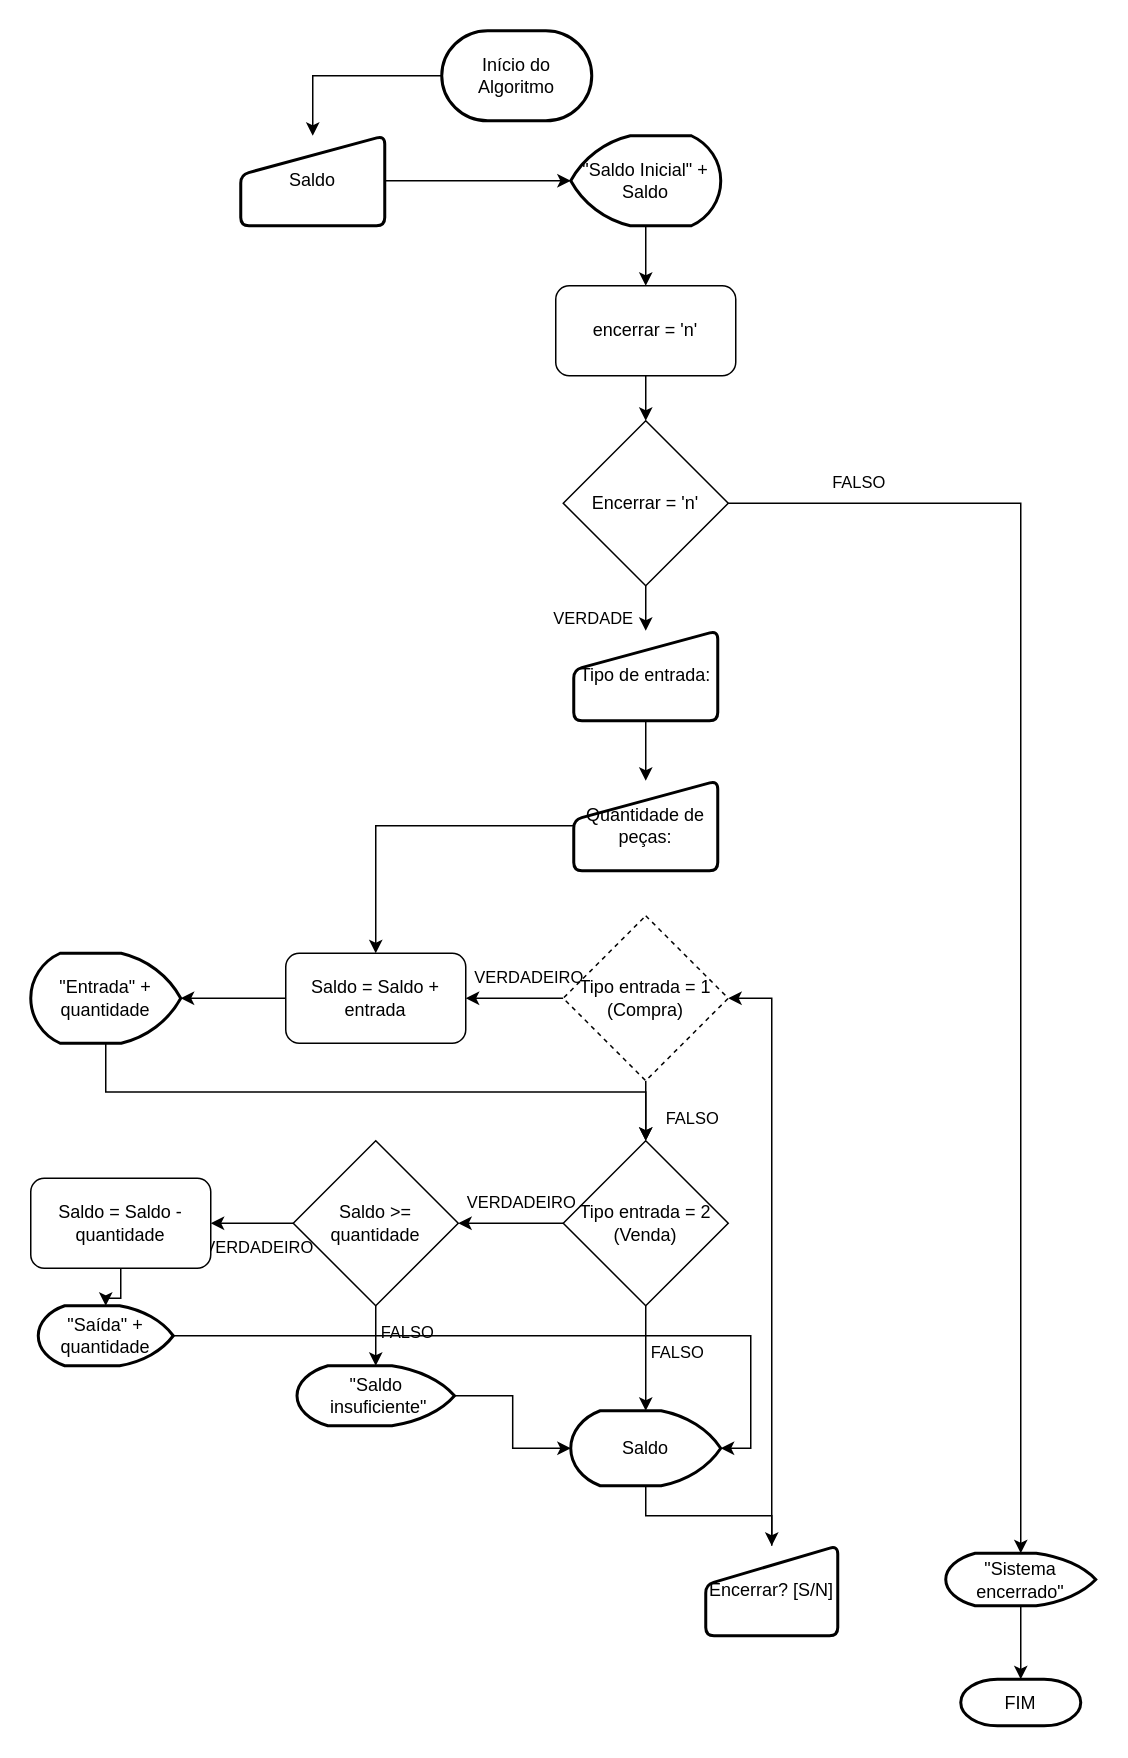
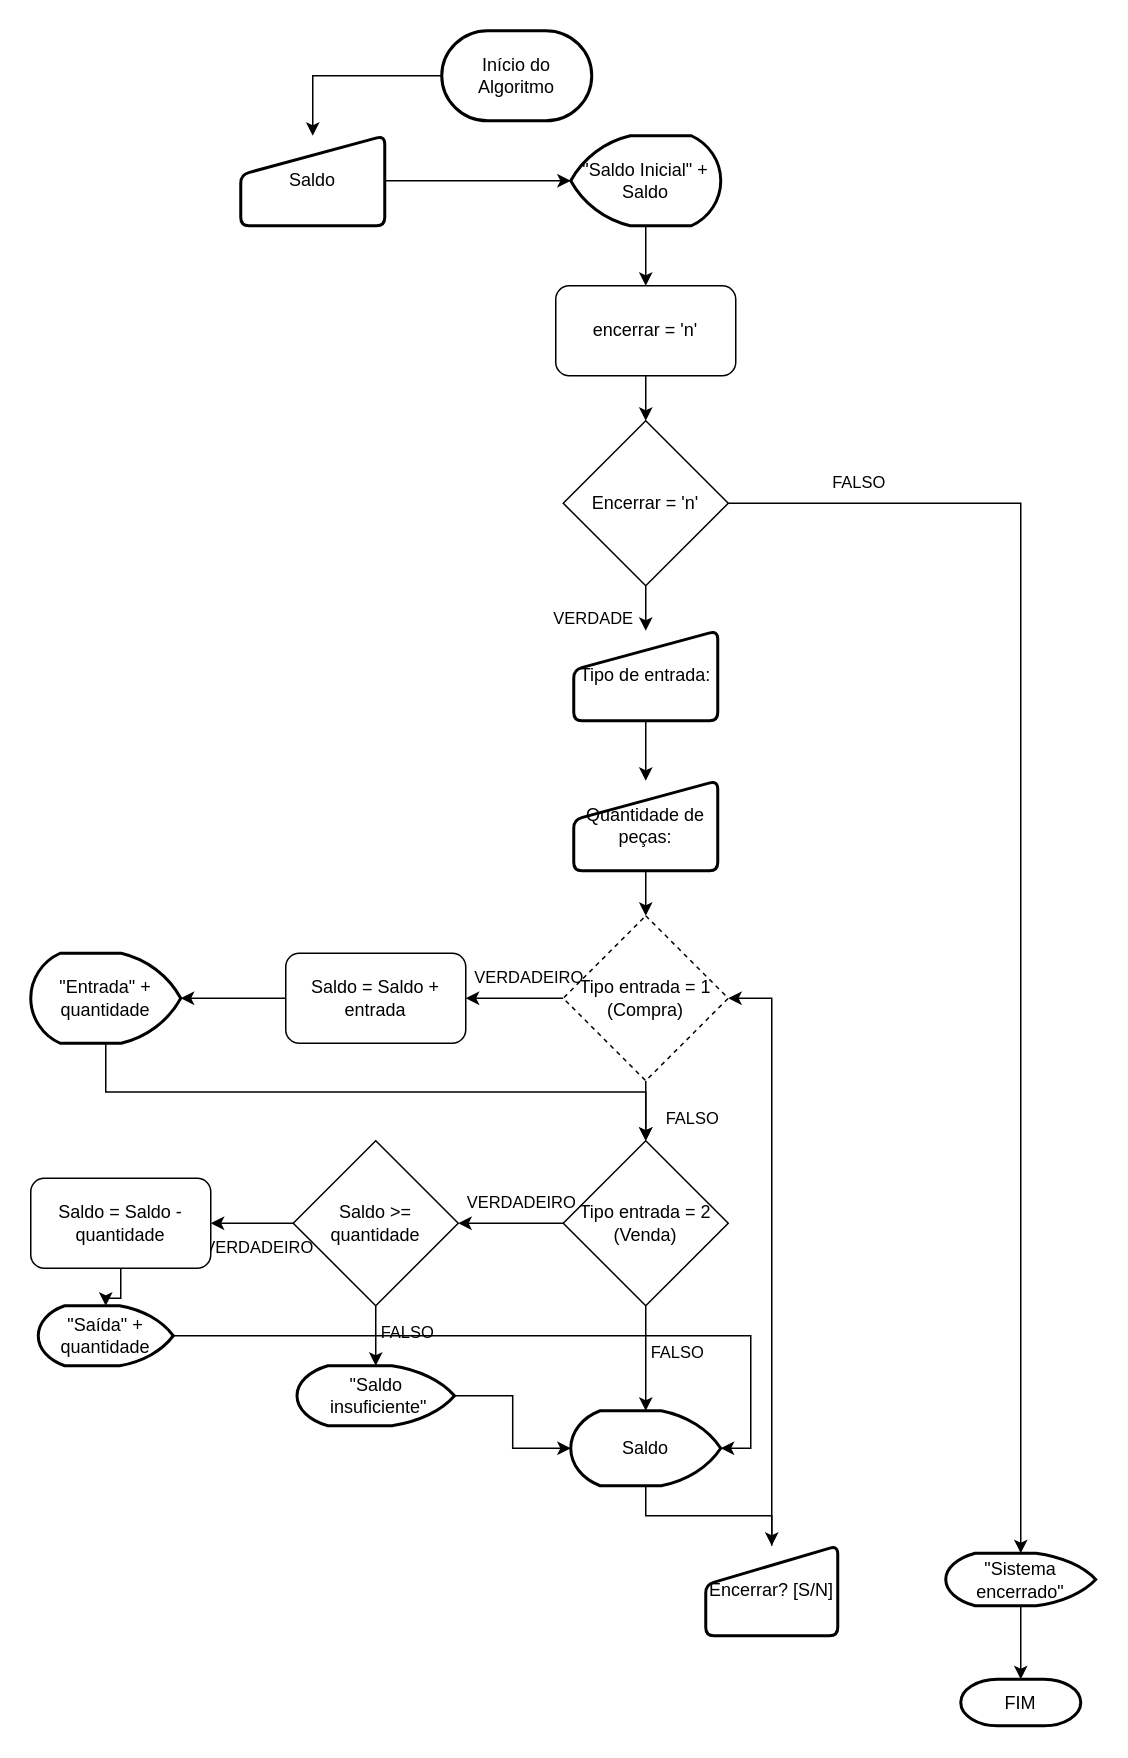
edge "Quantidade de peças:" -> "Saldo = Saldo + entrada": now "Quantidade de peças:" -> "Tipo entrada = 1 (Compra)"
